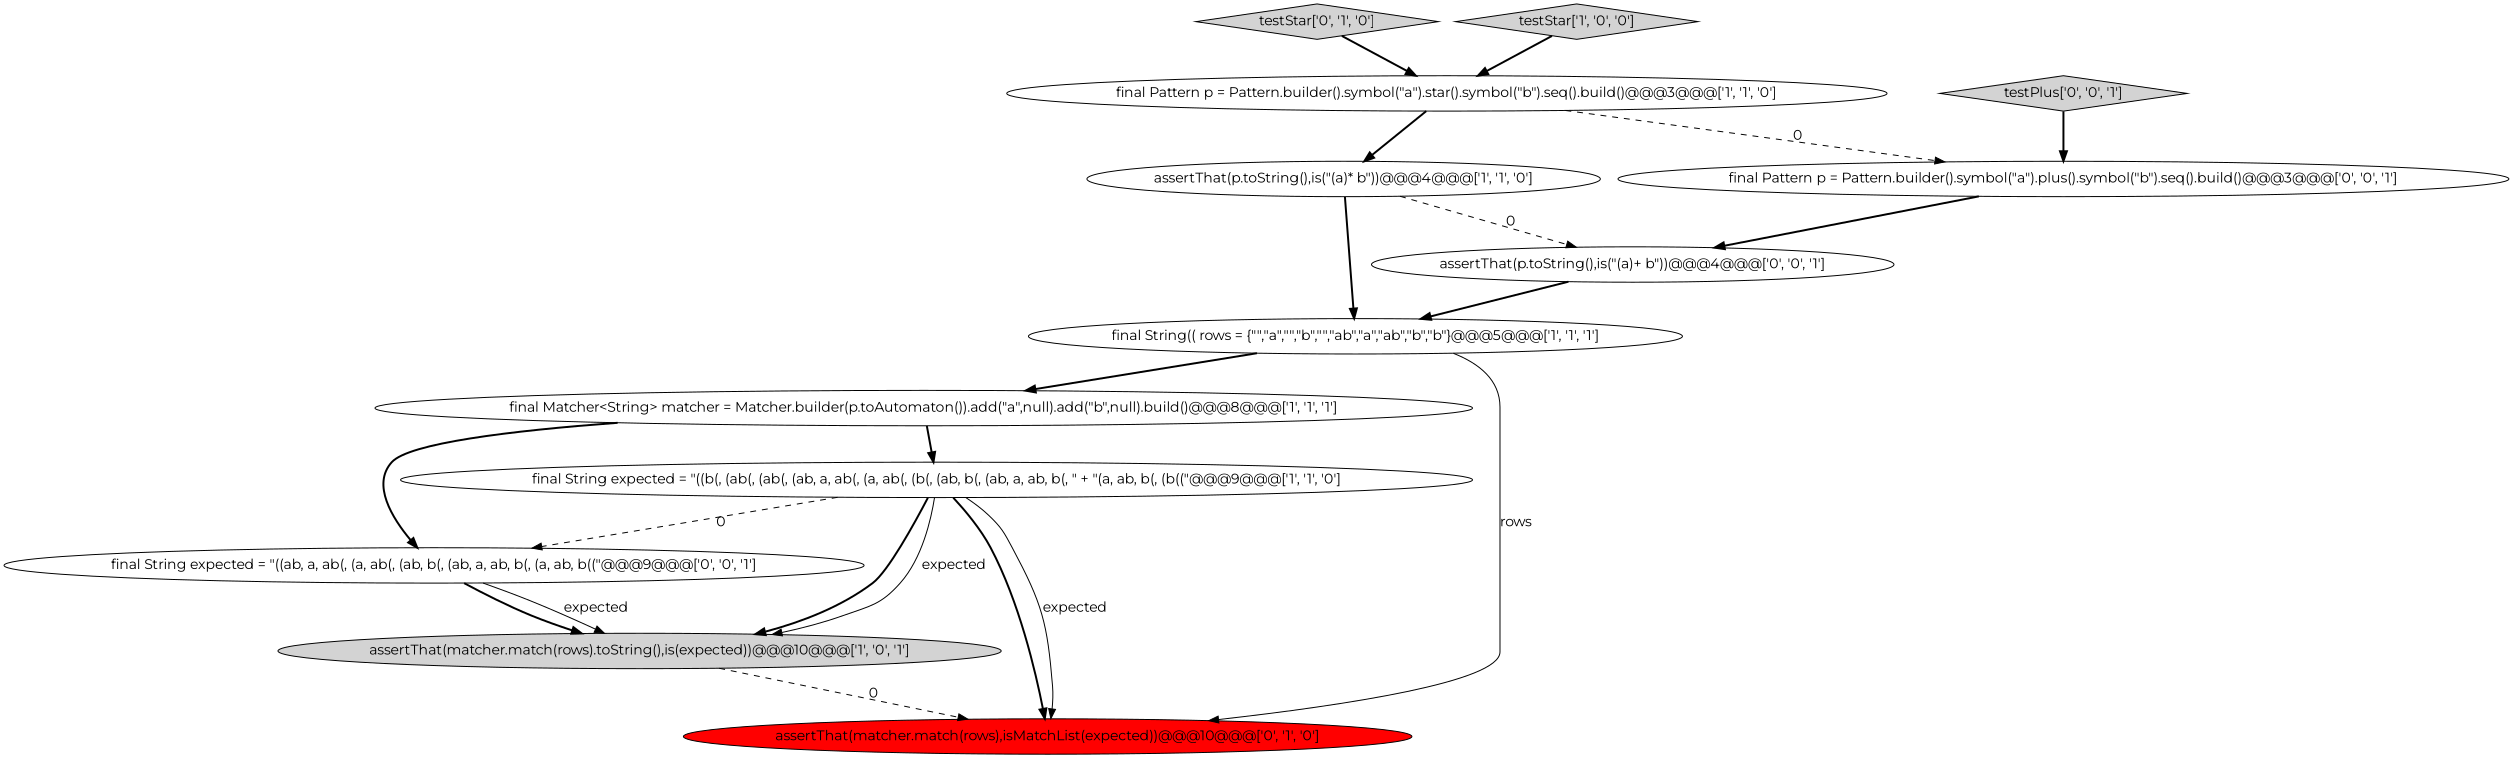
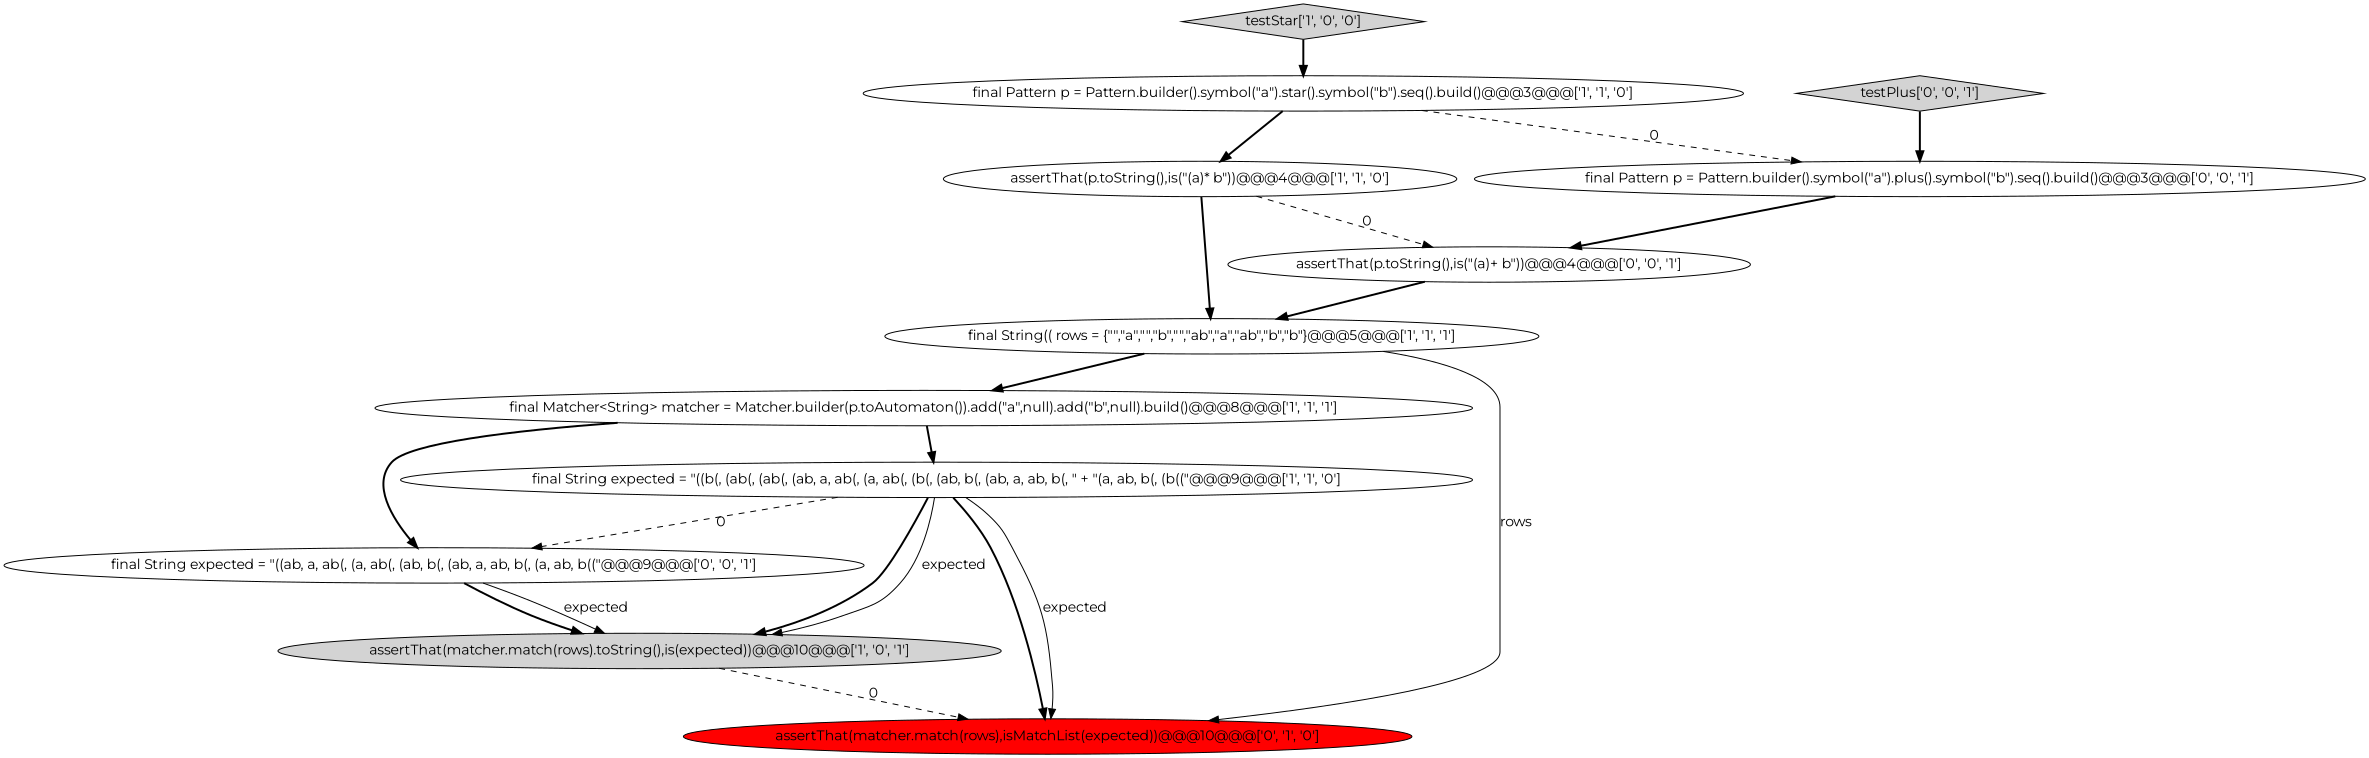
node "testStar['0', '1', '0']": removed
